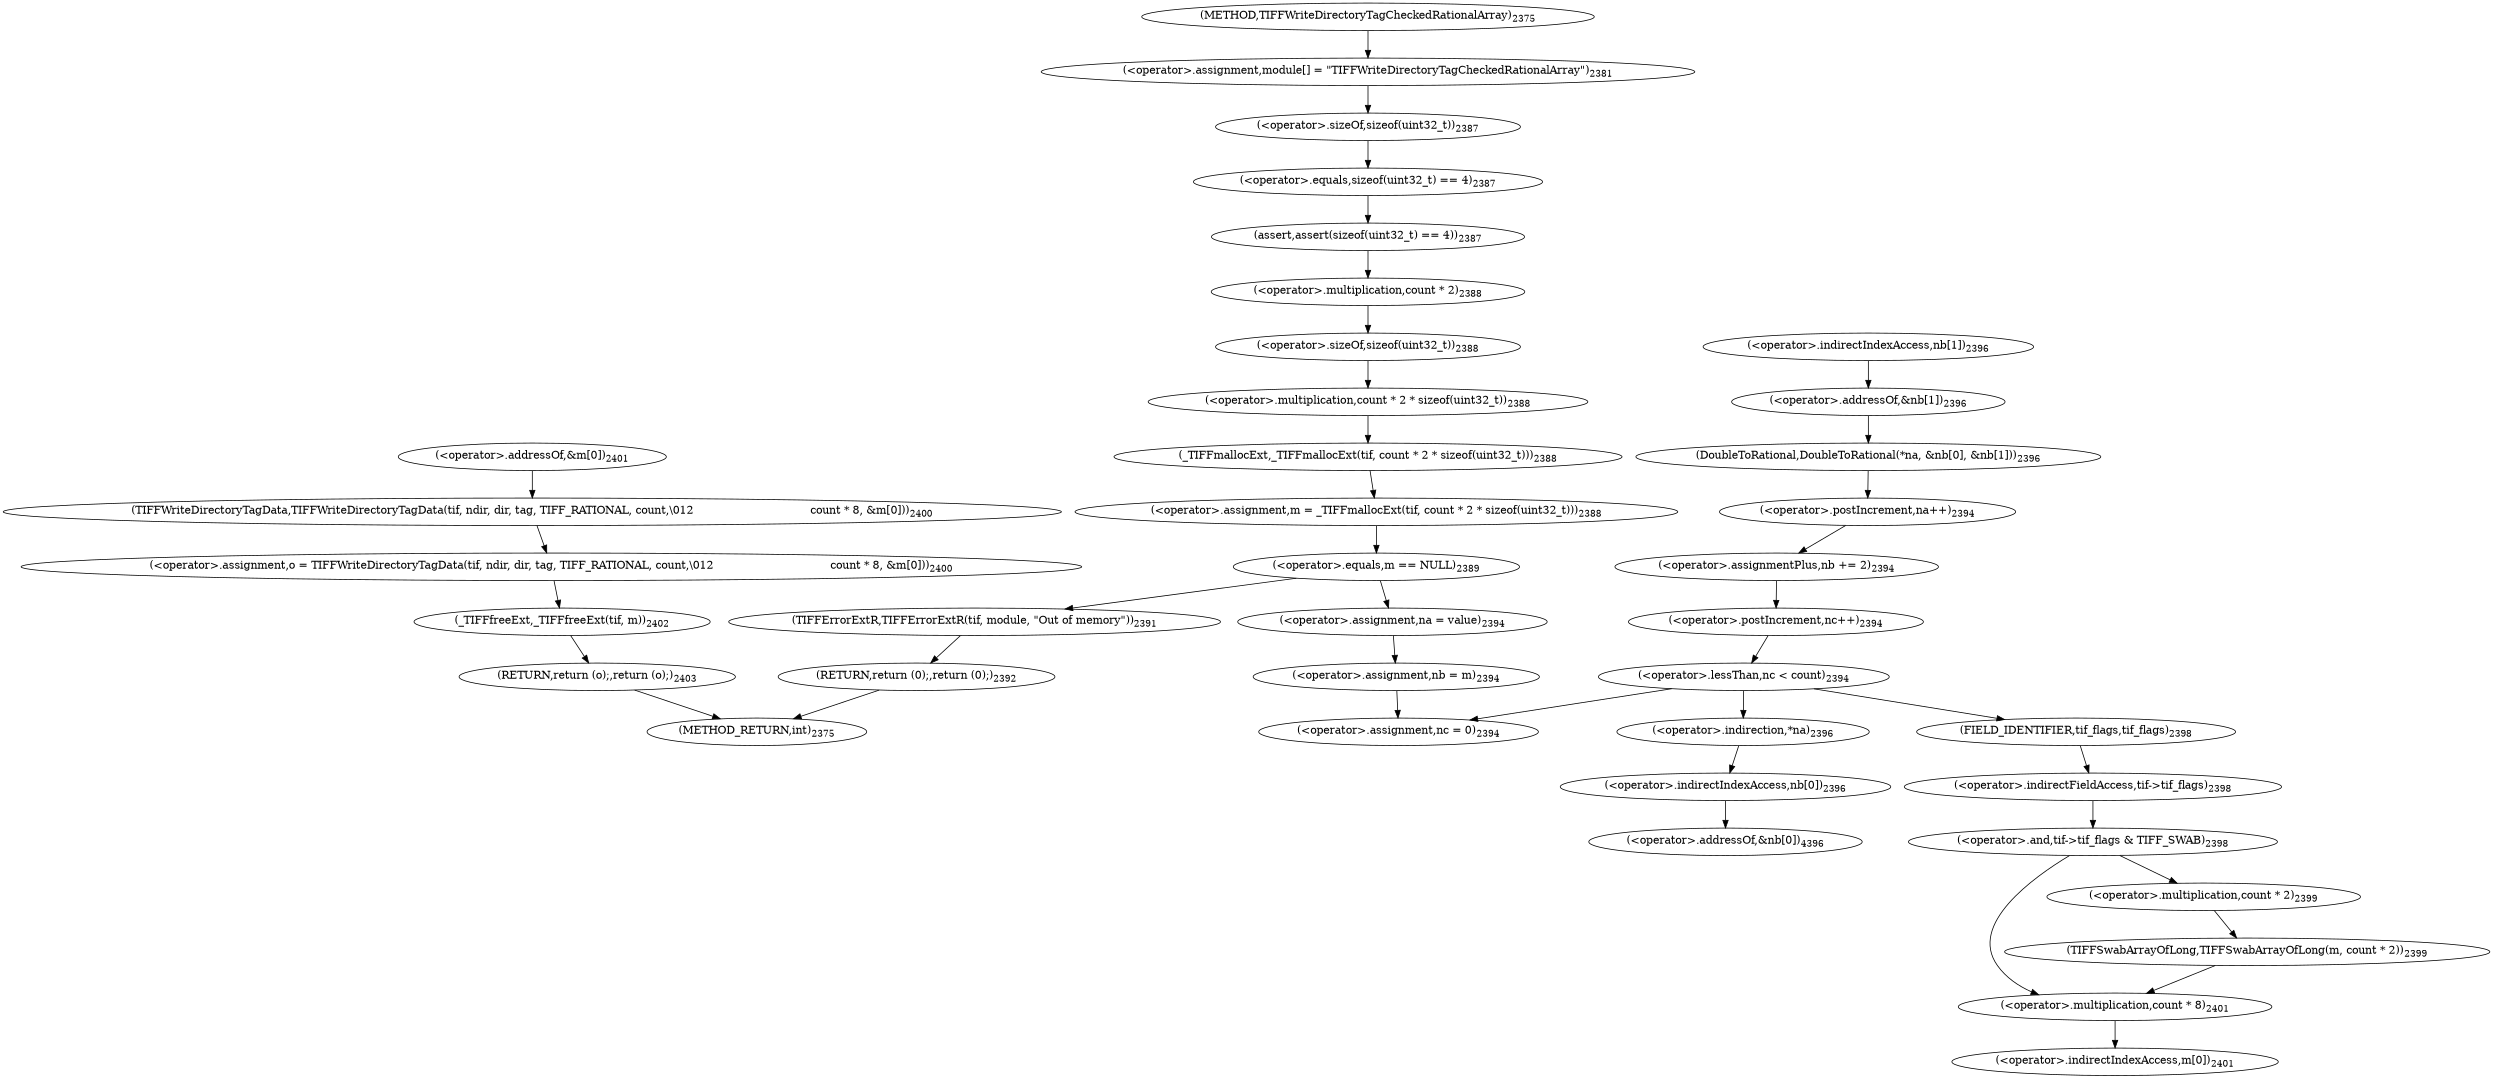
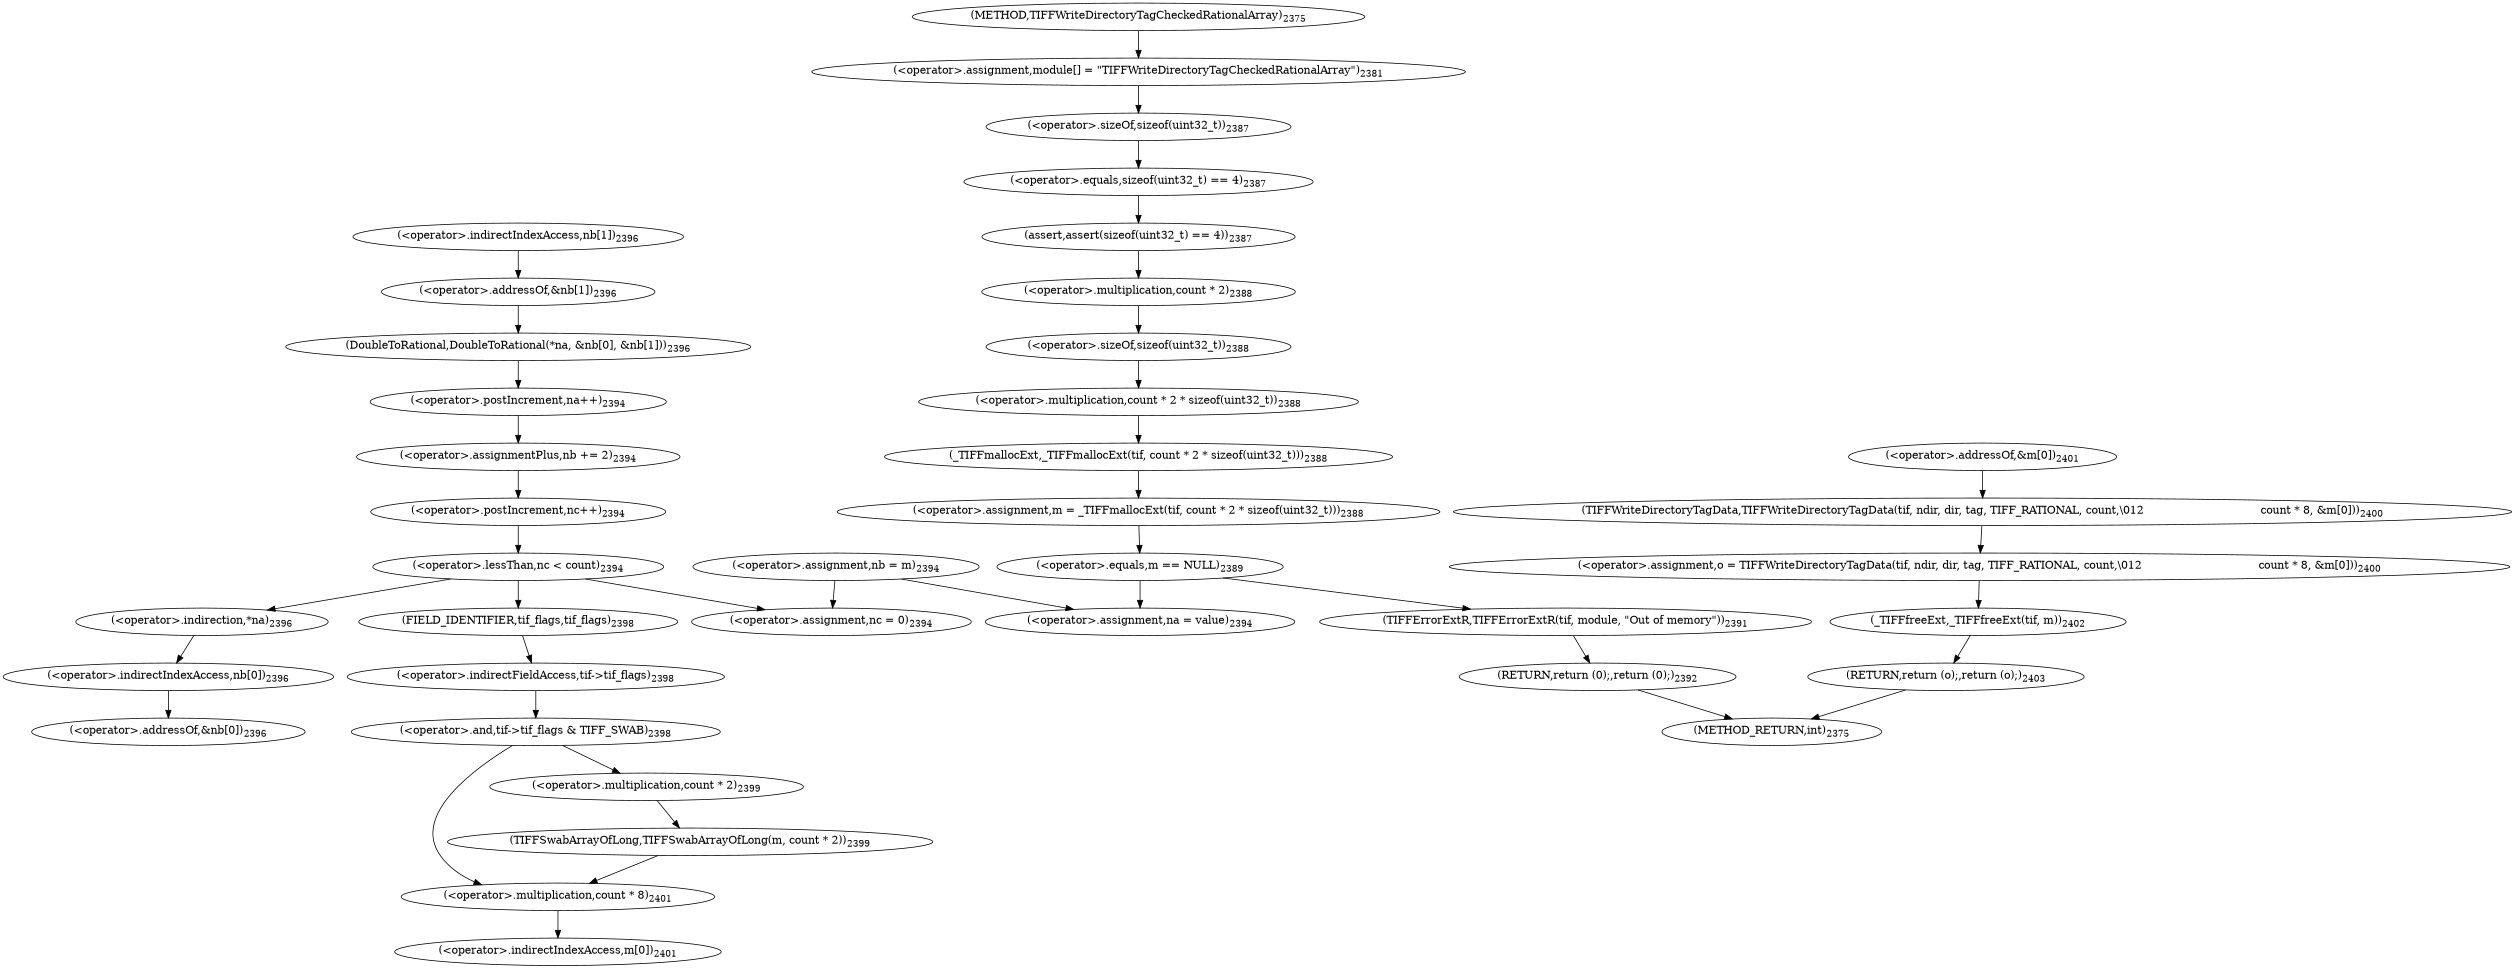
edge "(<operator>.assignment,na = value)" -> "(<operator>.assignment,nb = m)": reversed
node "(<operator>.addressOf,&nb[0])": text "4396" -> "2396"
